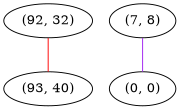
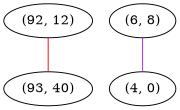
node "(92, 32)": label "(92, 32)" -> "(92, 12)"
node "(7, 8)": label "(7, 8)" -> "(6, 8)"
node "(0, 0)": label "(0, 0)" -> "(4, 0)"
